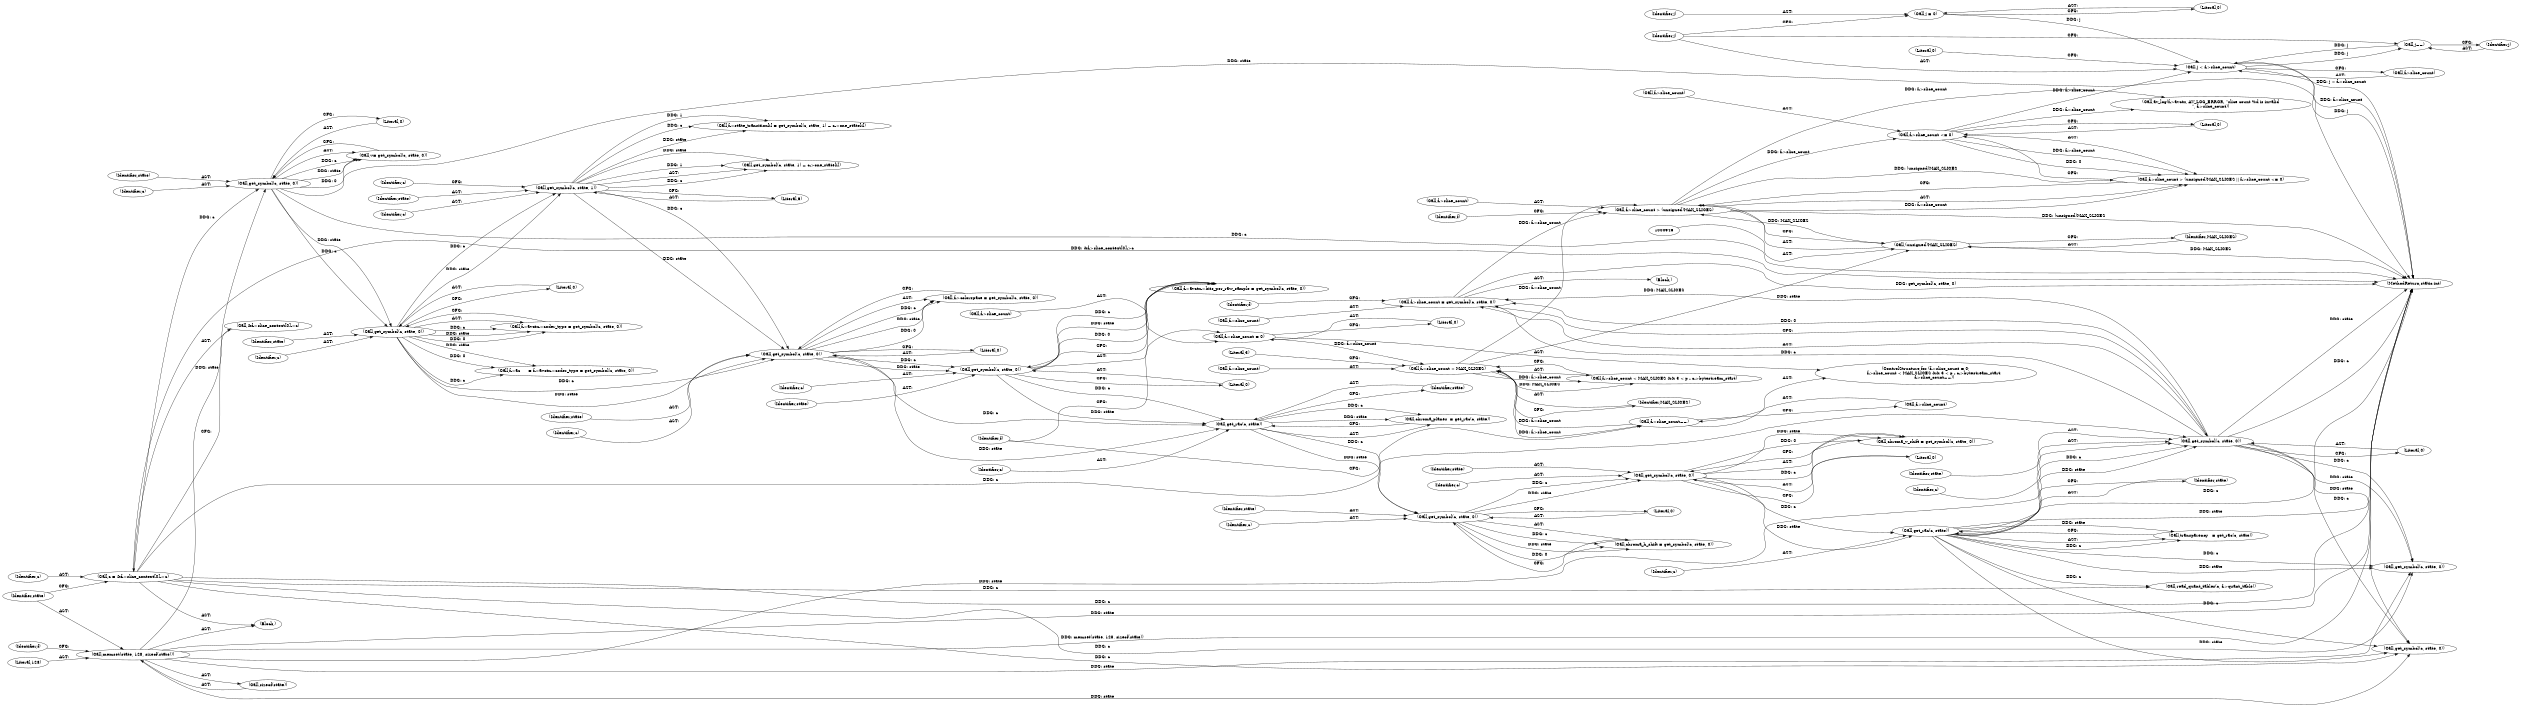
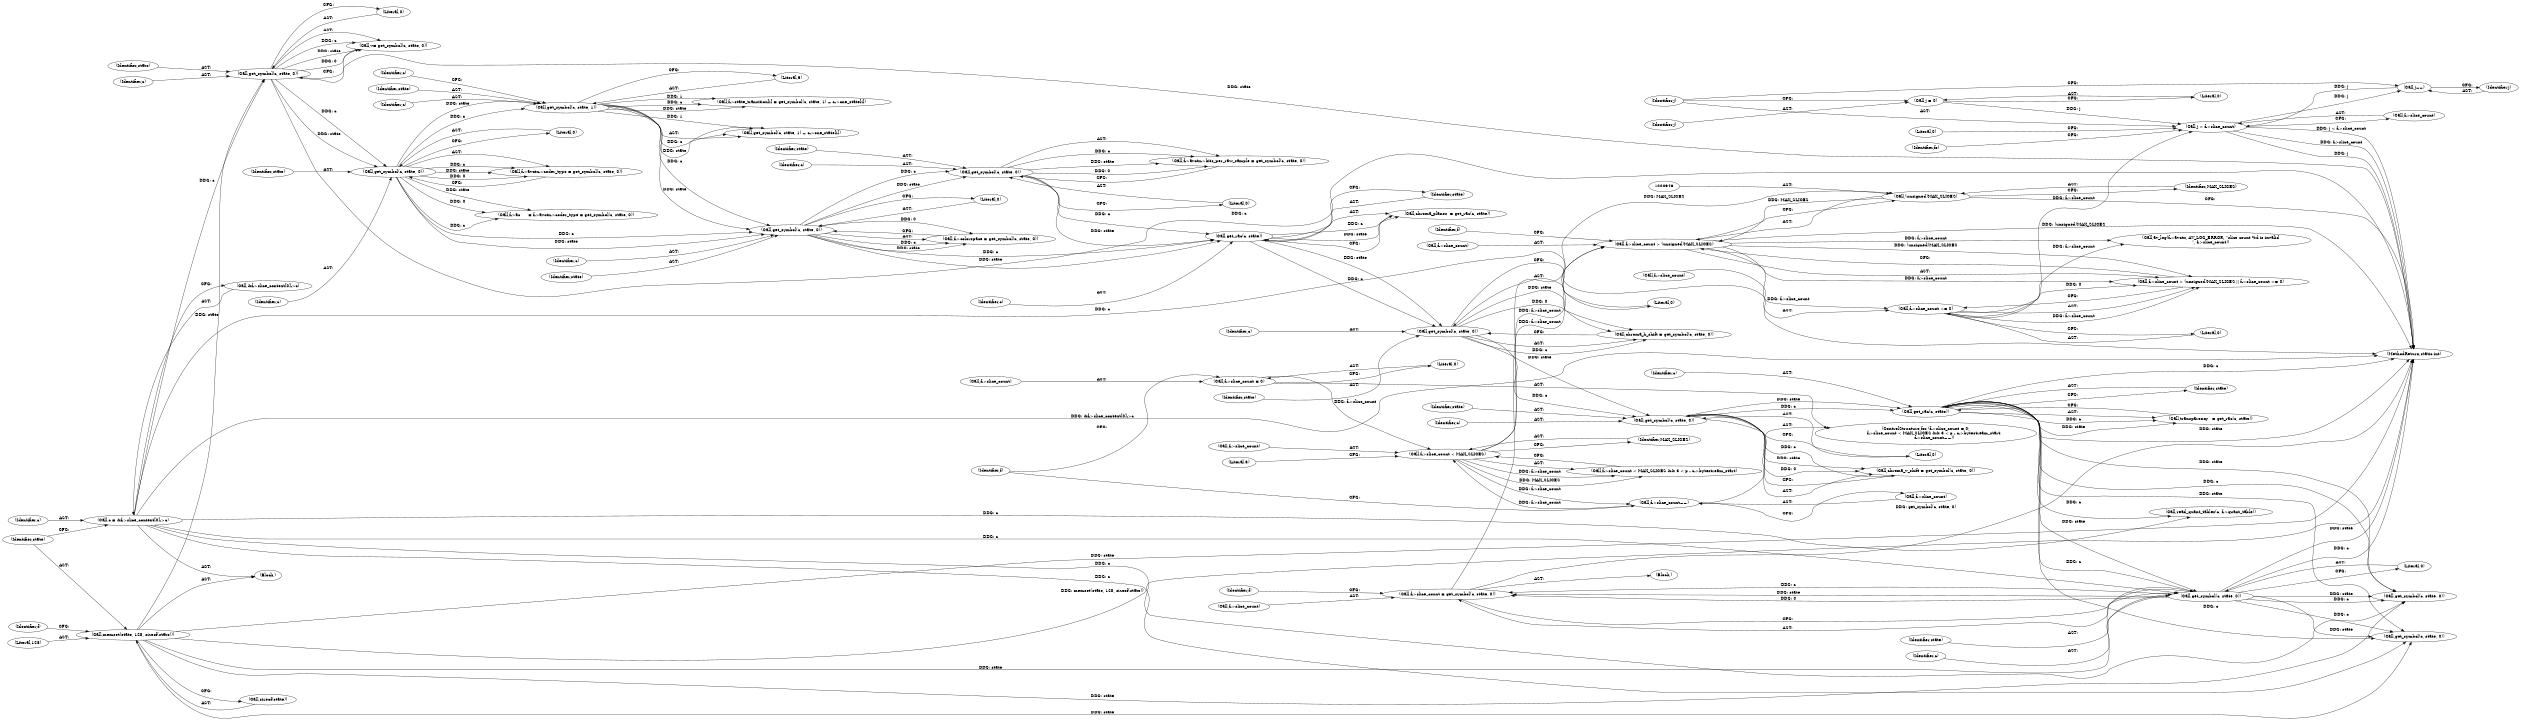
node "(Identifier,fs)": added
edge "(Call,(unsigned)MAX_SLICES)" -> "(MethodReturn,static int)": label "DDG: MAX_SLICES" -> "CFG: "
edge "(Call,memset(state, 128, sizeof(state)))" -> "(Call,sizeof(state))": label "AST: " -> "CFG: "
